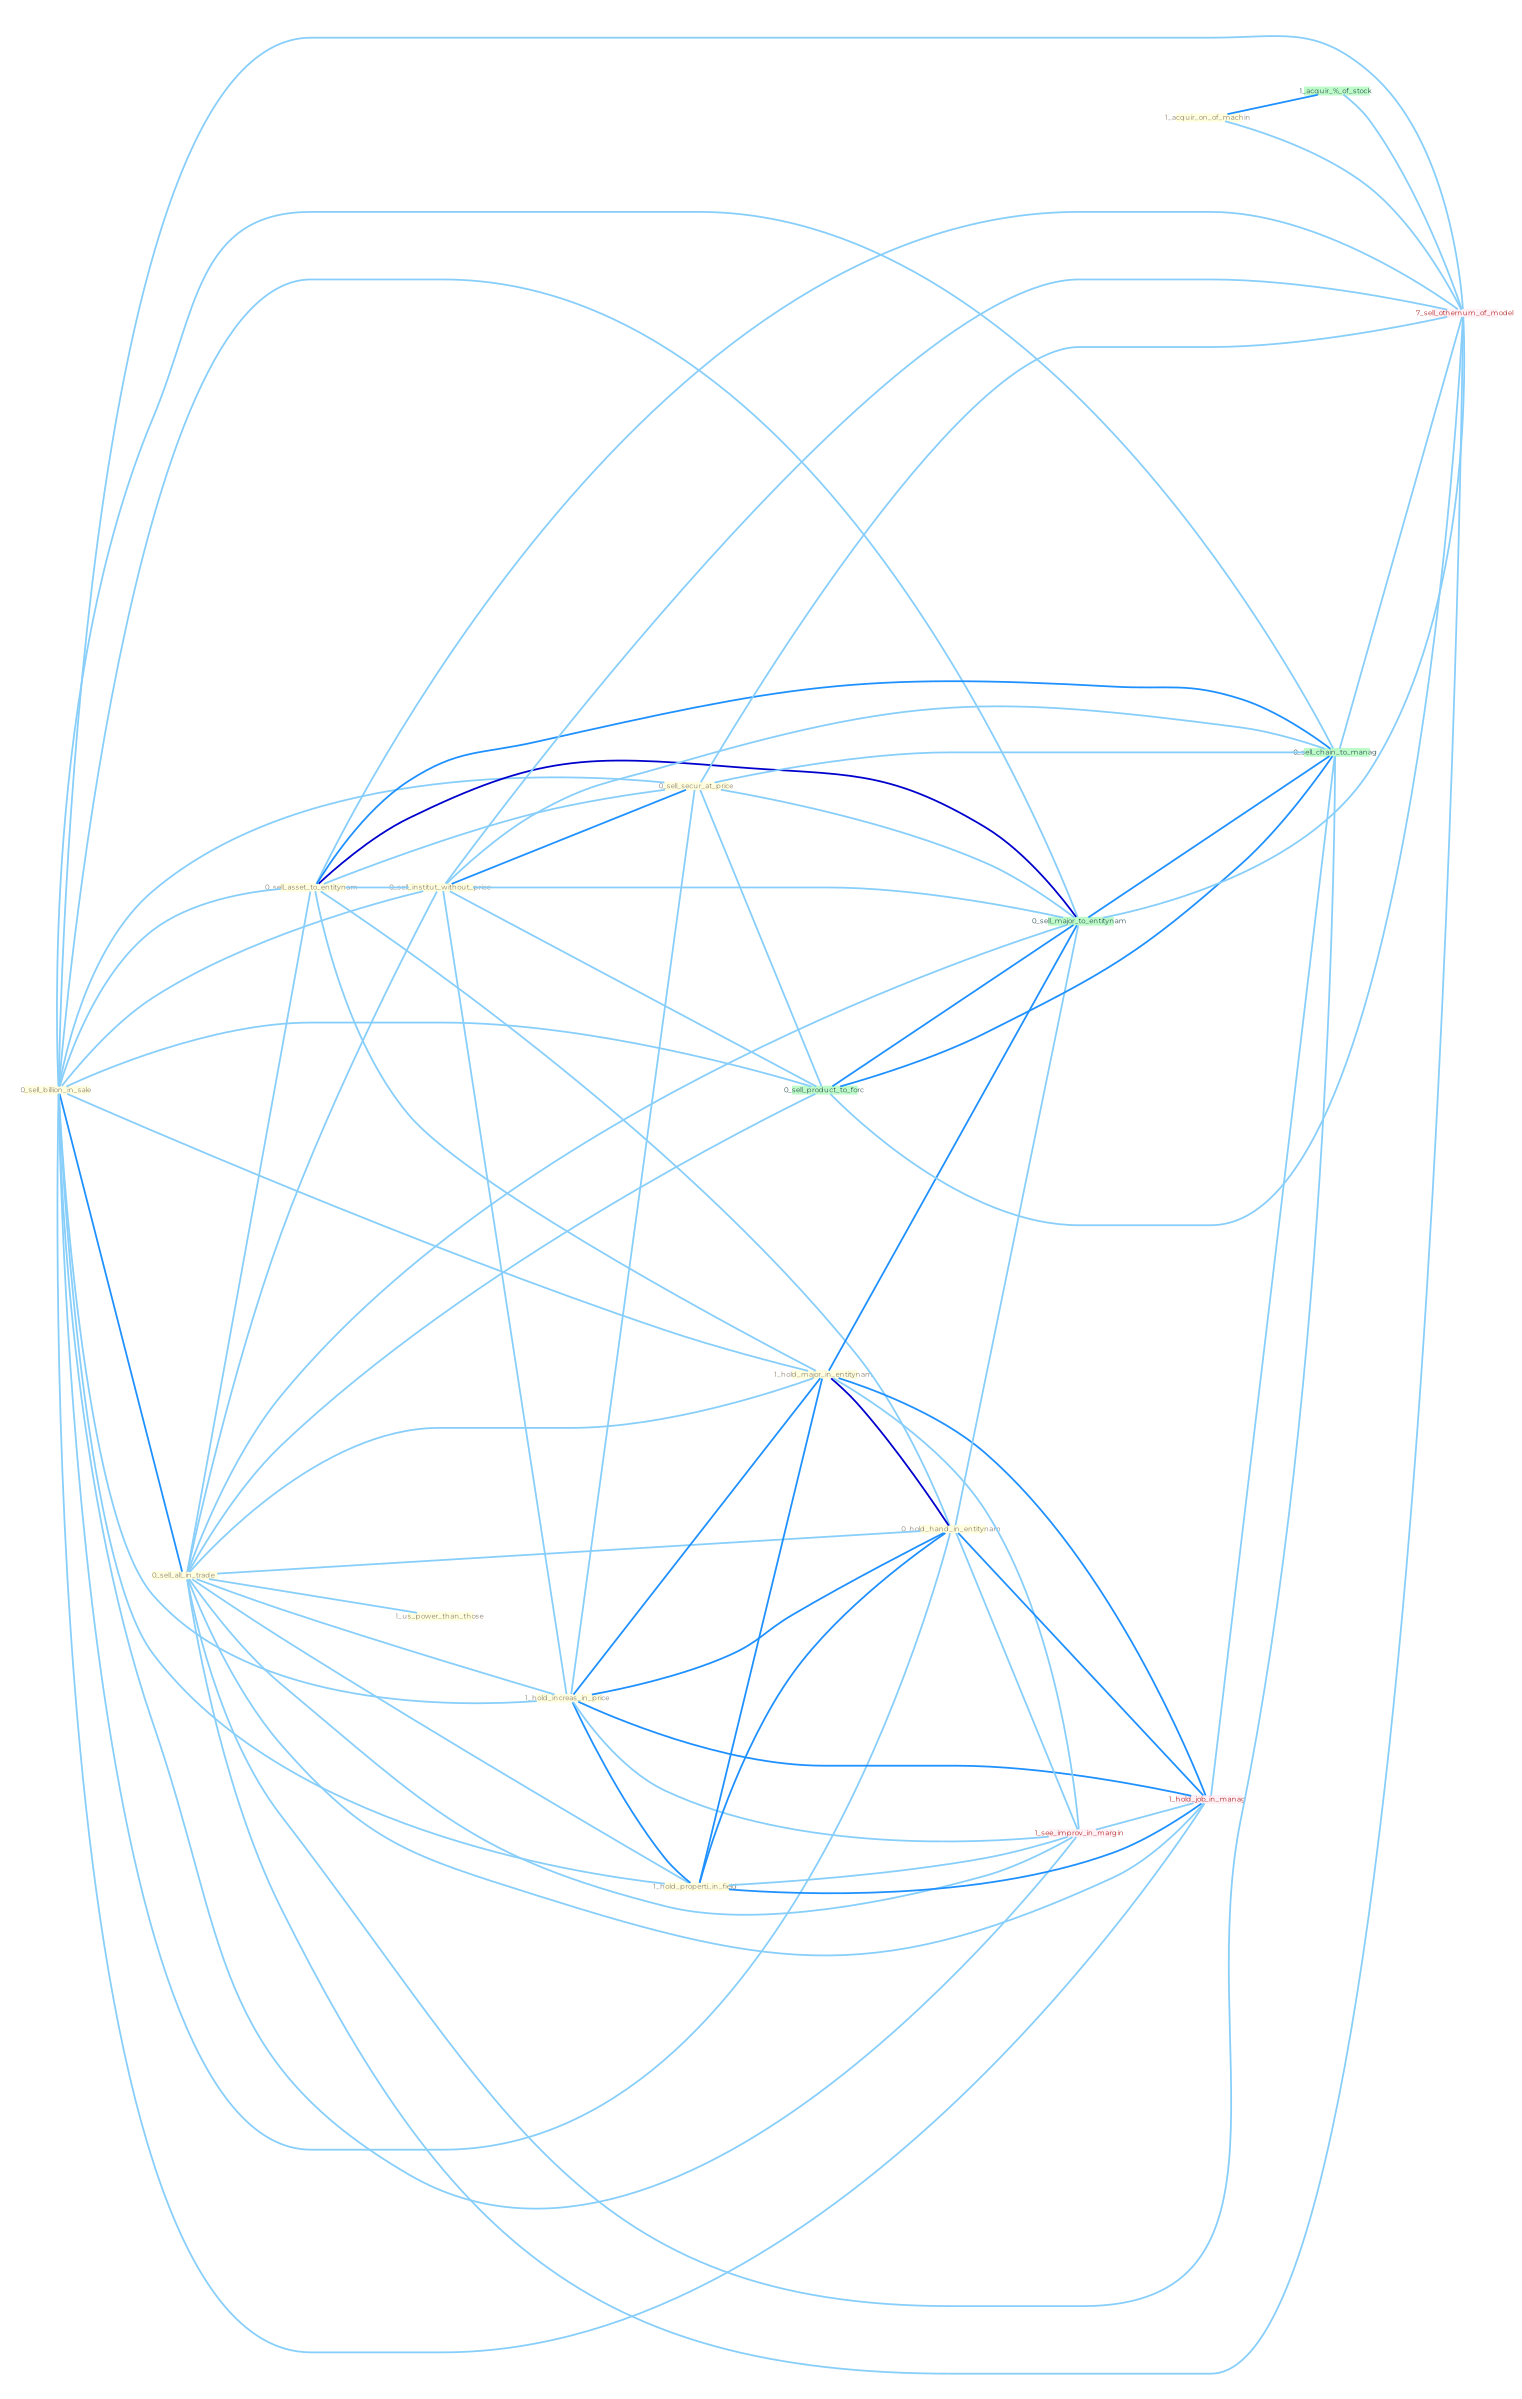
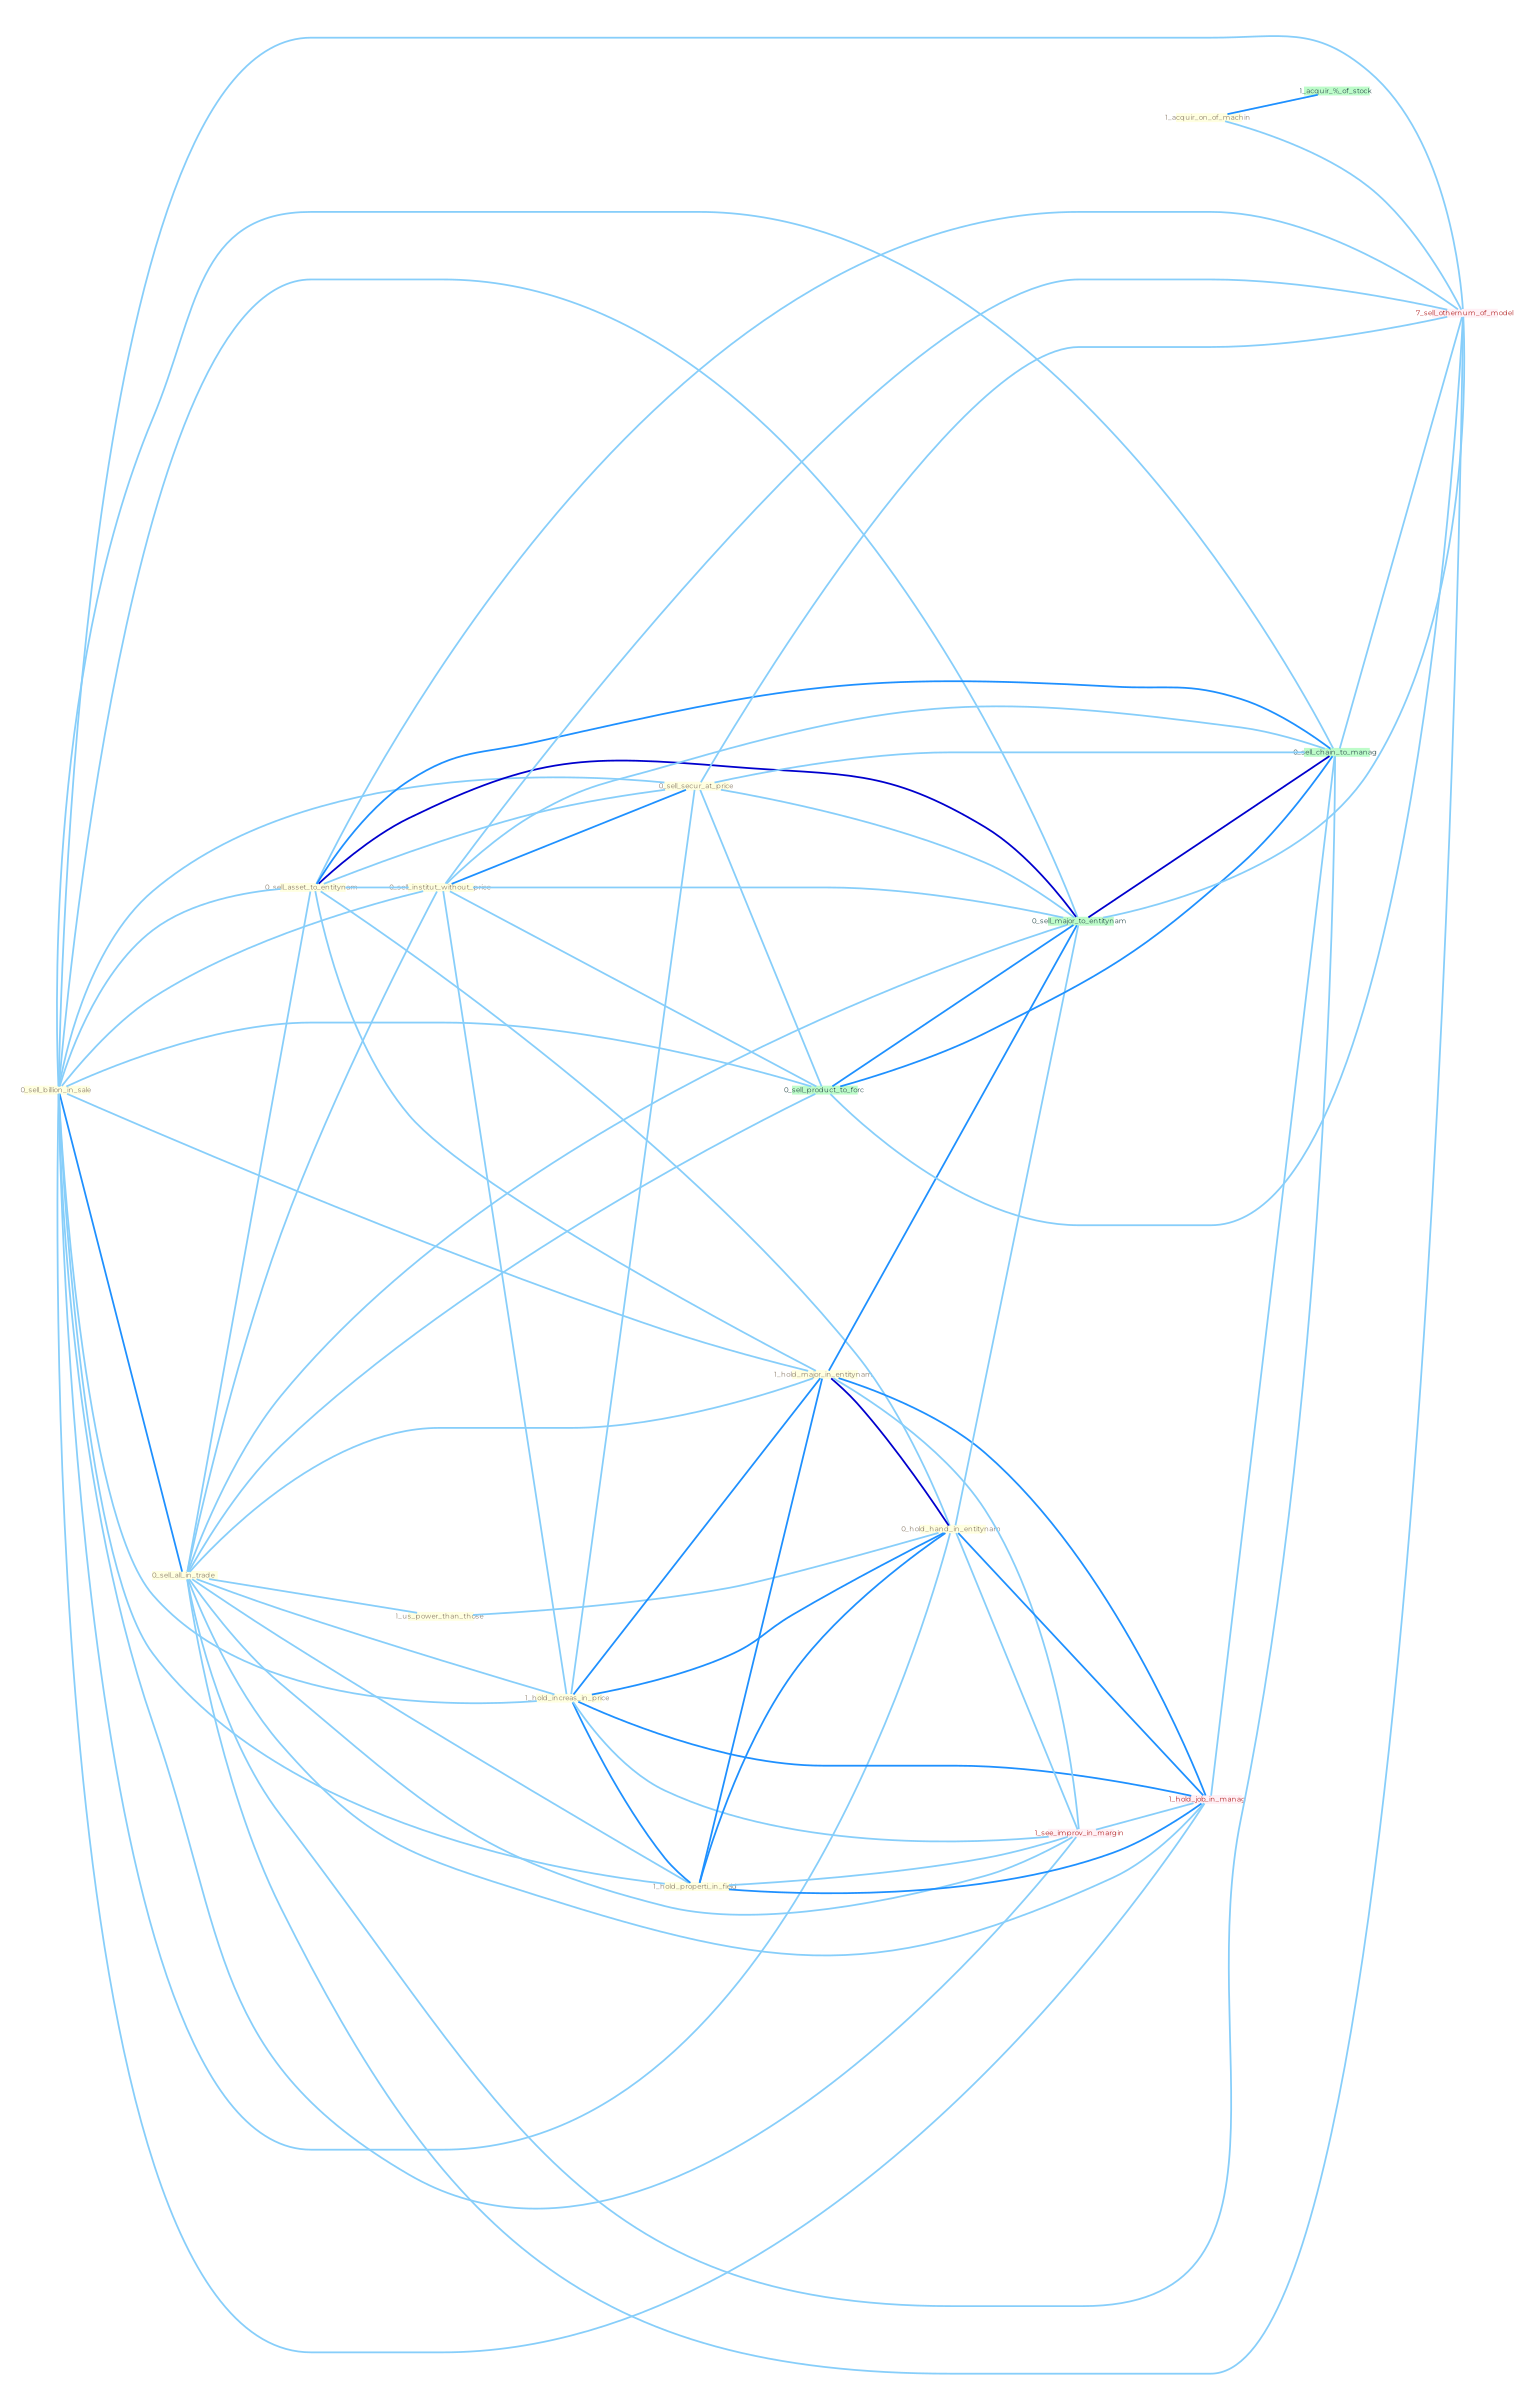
edge "1_acquir_%_of_stock" -- "7_sell_othernum_of_model": removed
edge "0_sell_chain_to_manag" -- "0_sell_major_to_entitynam": color #1e90ff -> #0000cd
edge "0_hold_hand_in_entitynam" -- "0_sell_all_in_trade": now "0_hold_hand_in_entitynam" -- "1_us_power_than_those"
